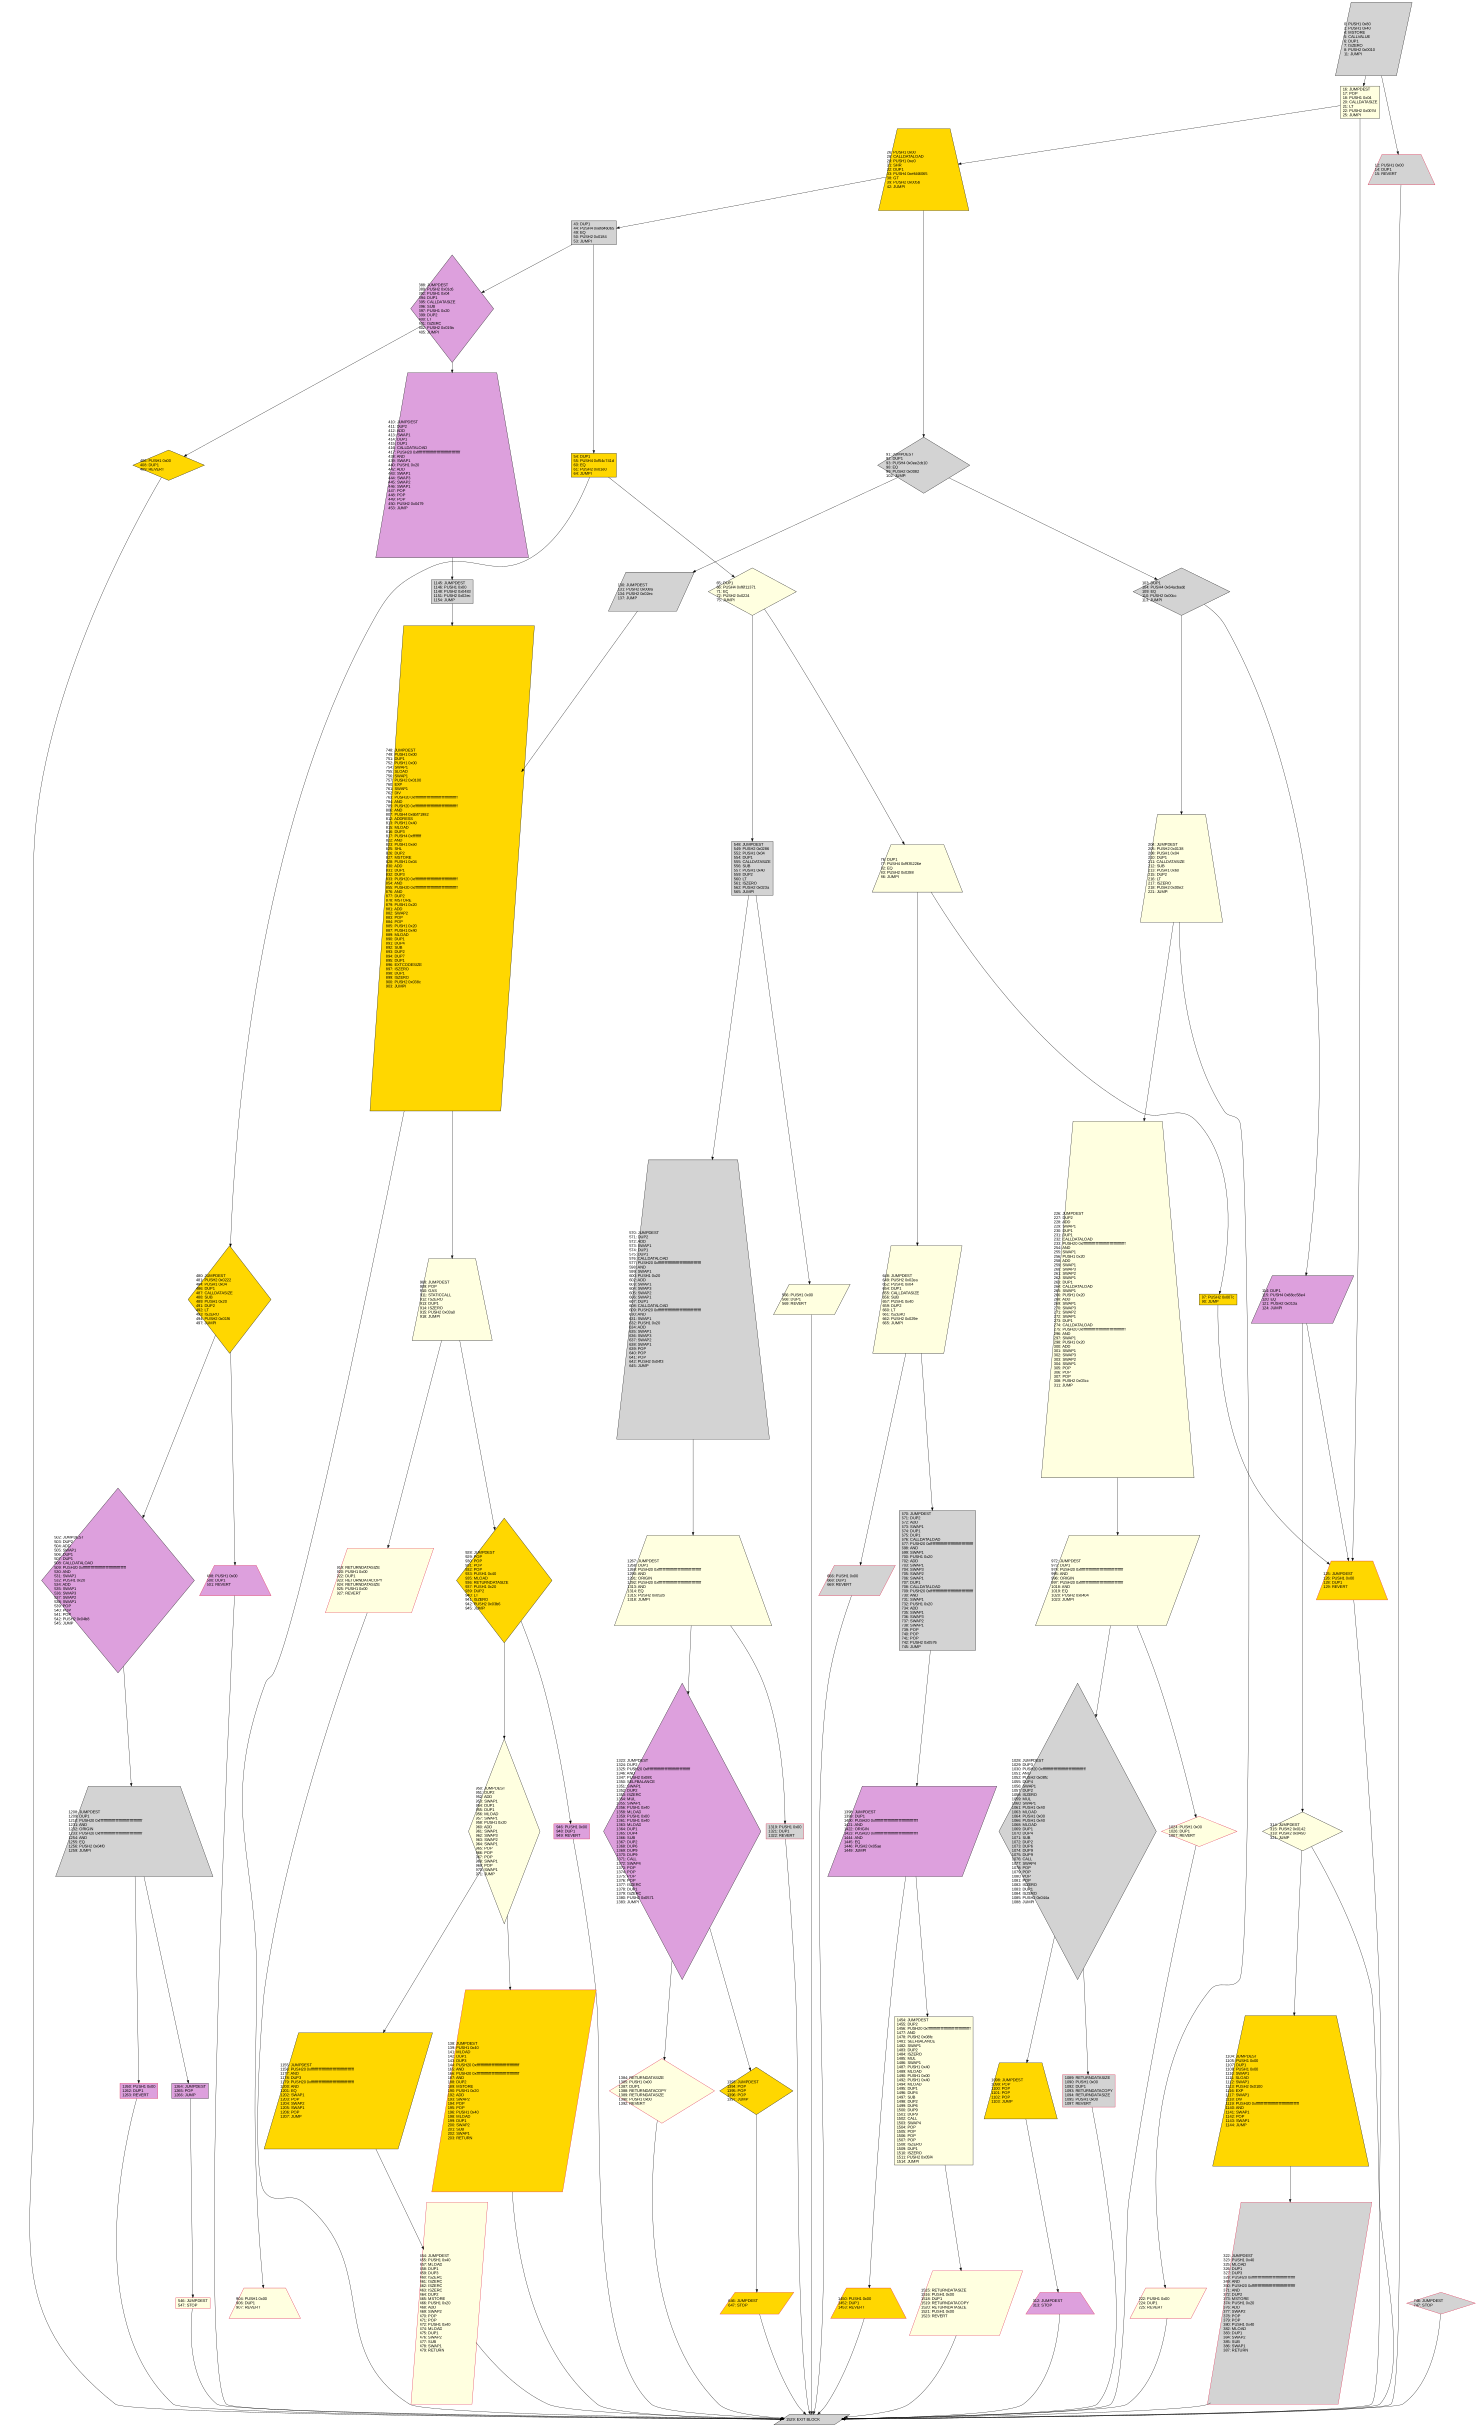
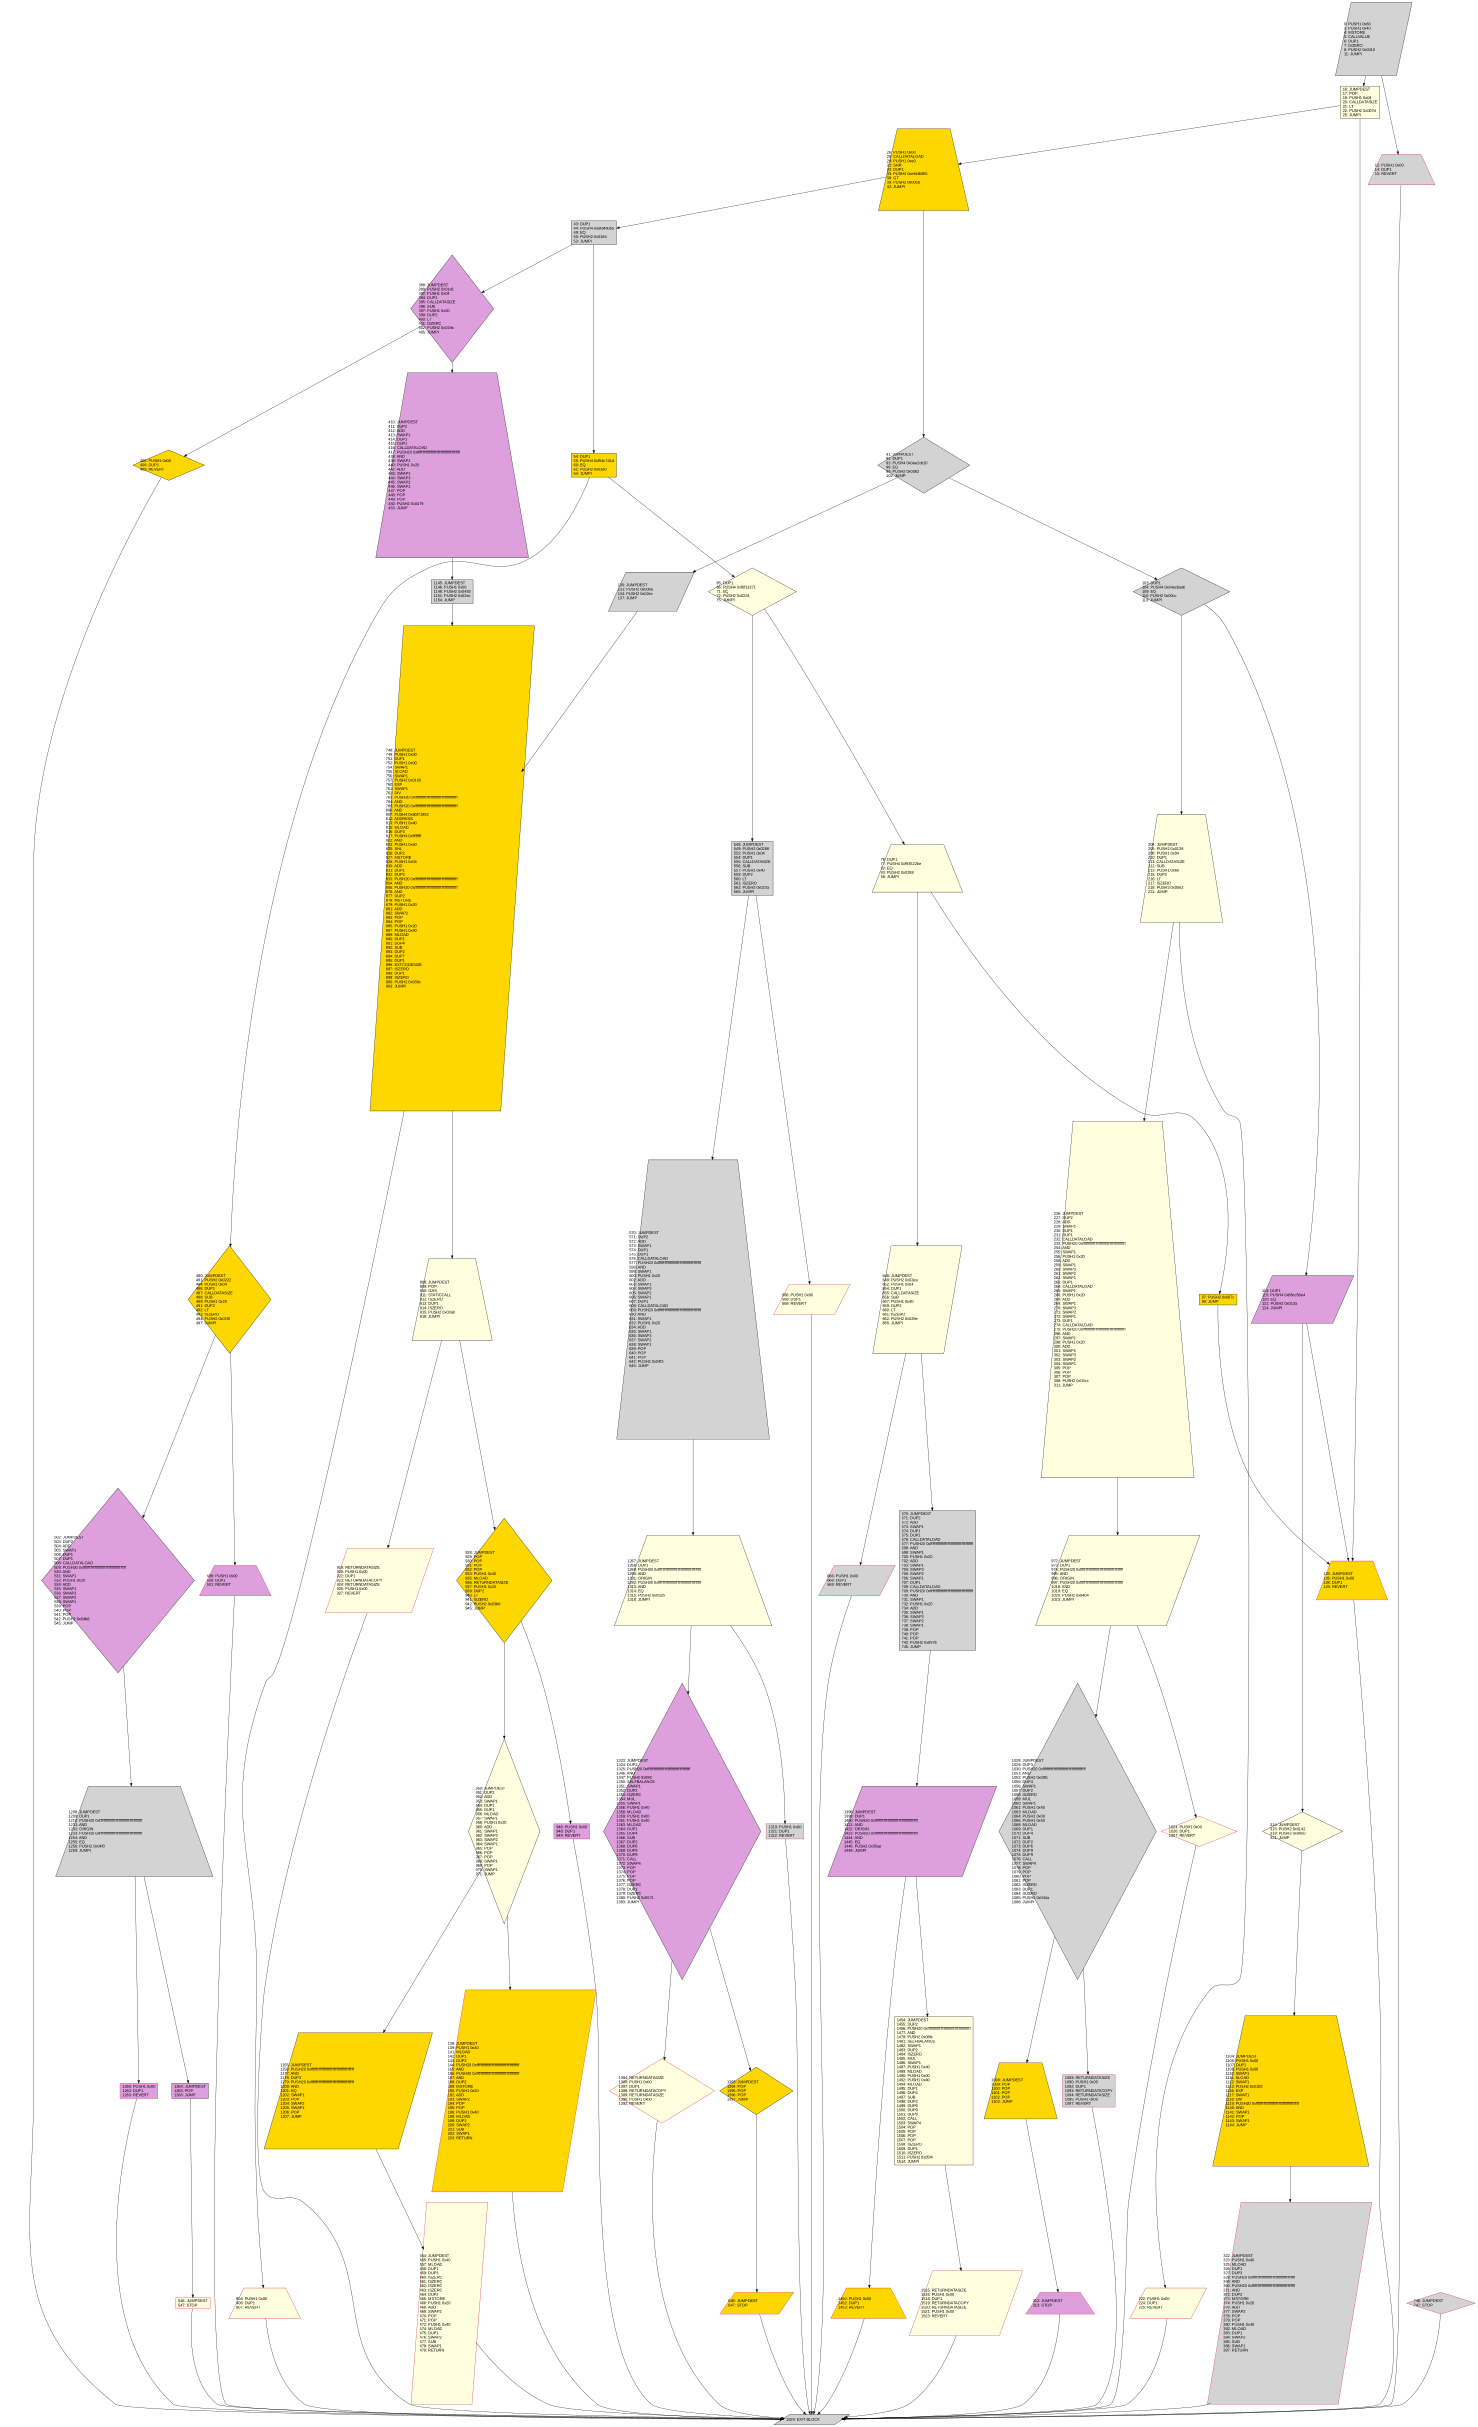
node "566: PUSH1 0x00 568: DUP1 569: REVERT": color black -> crimson
edge "314: JUMPDEST 315: PUSH2 0x0142 318: PUSH2 0x0450 321: JUMP" -> "1529: EXIT BLOCK": now "904: PUSH1 0x00 906: DUP1 907: REVERT" -> "1529: EXIT BLOCK"
